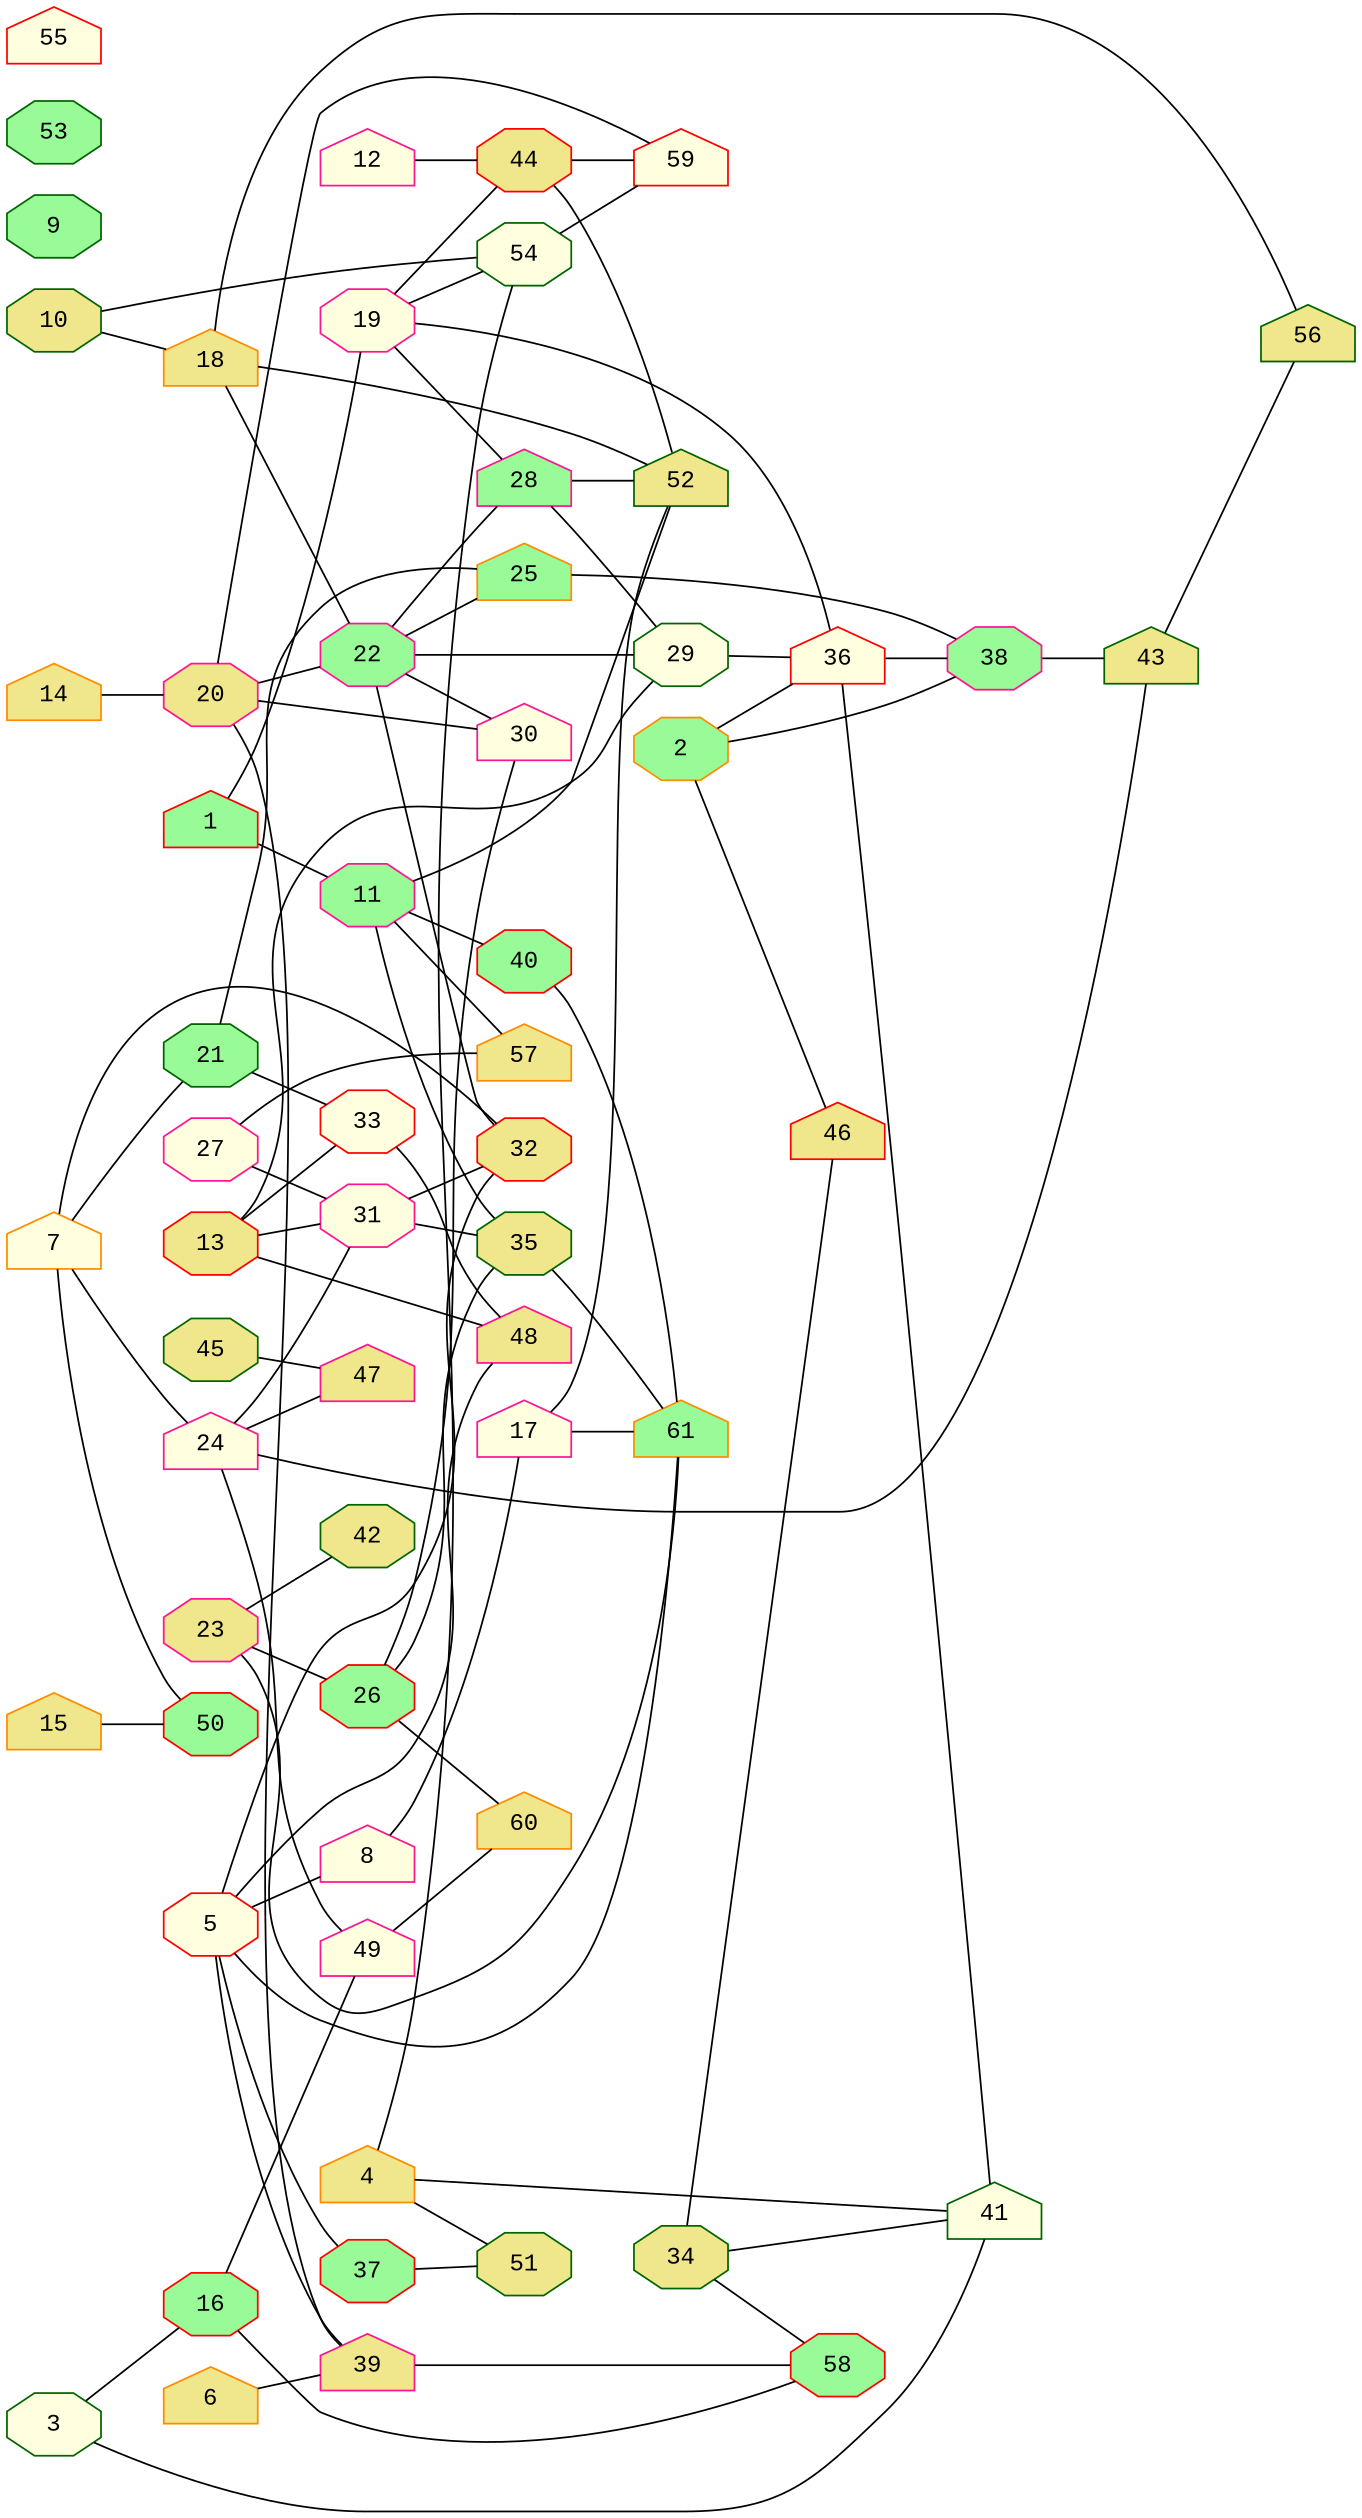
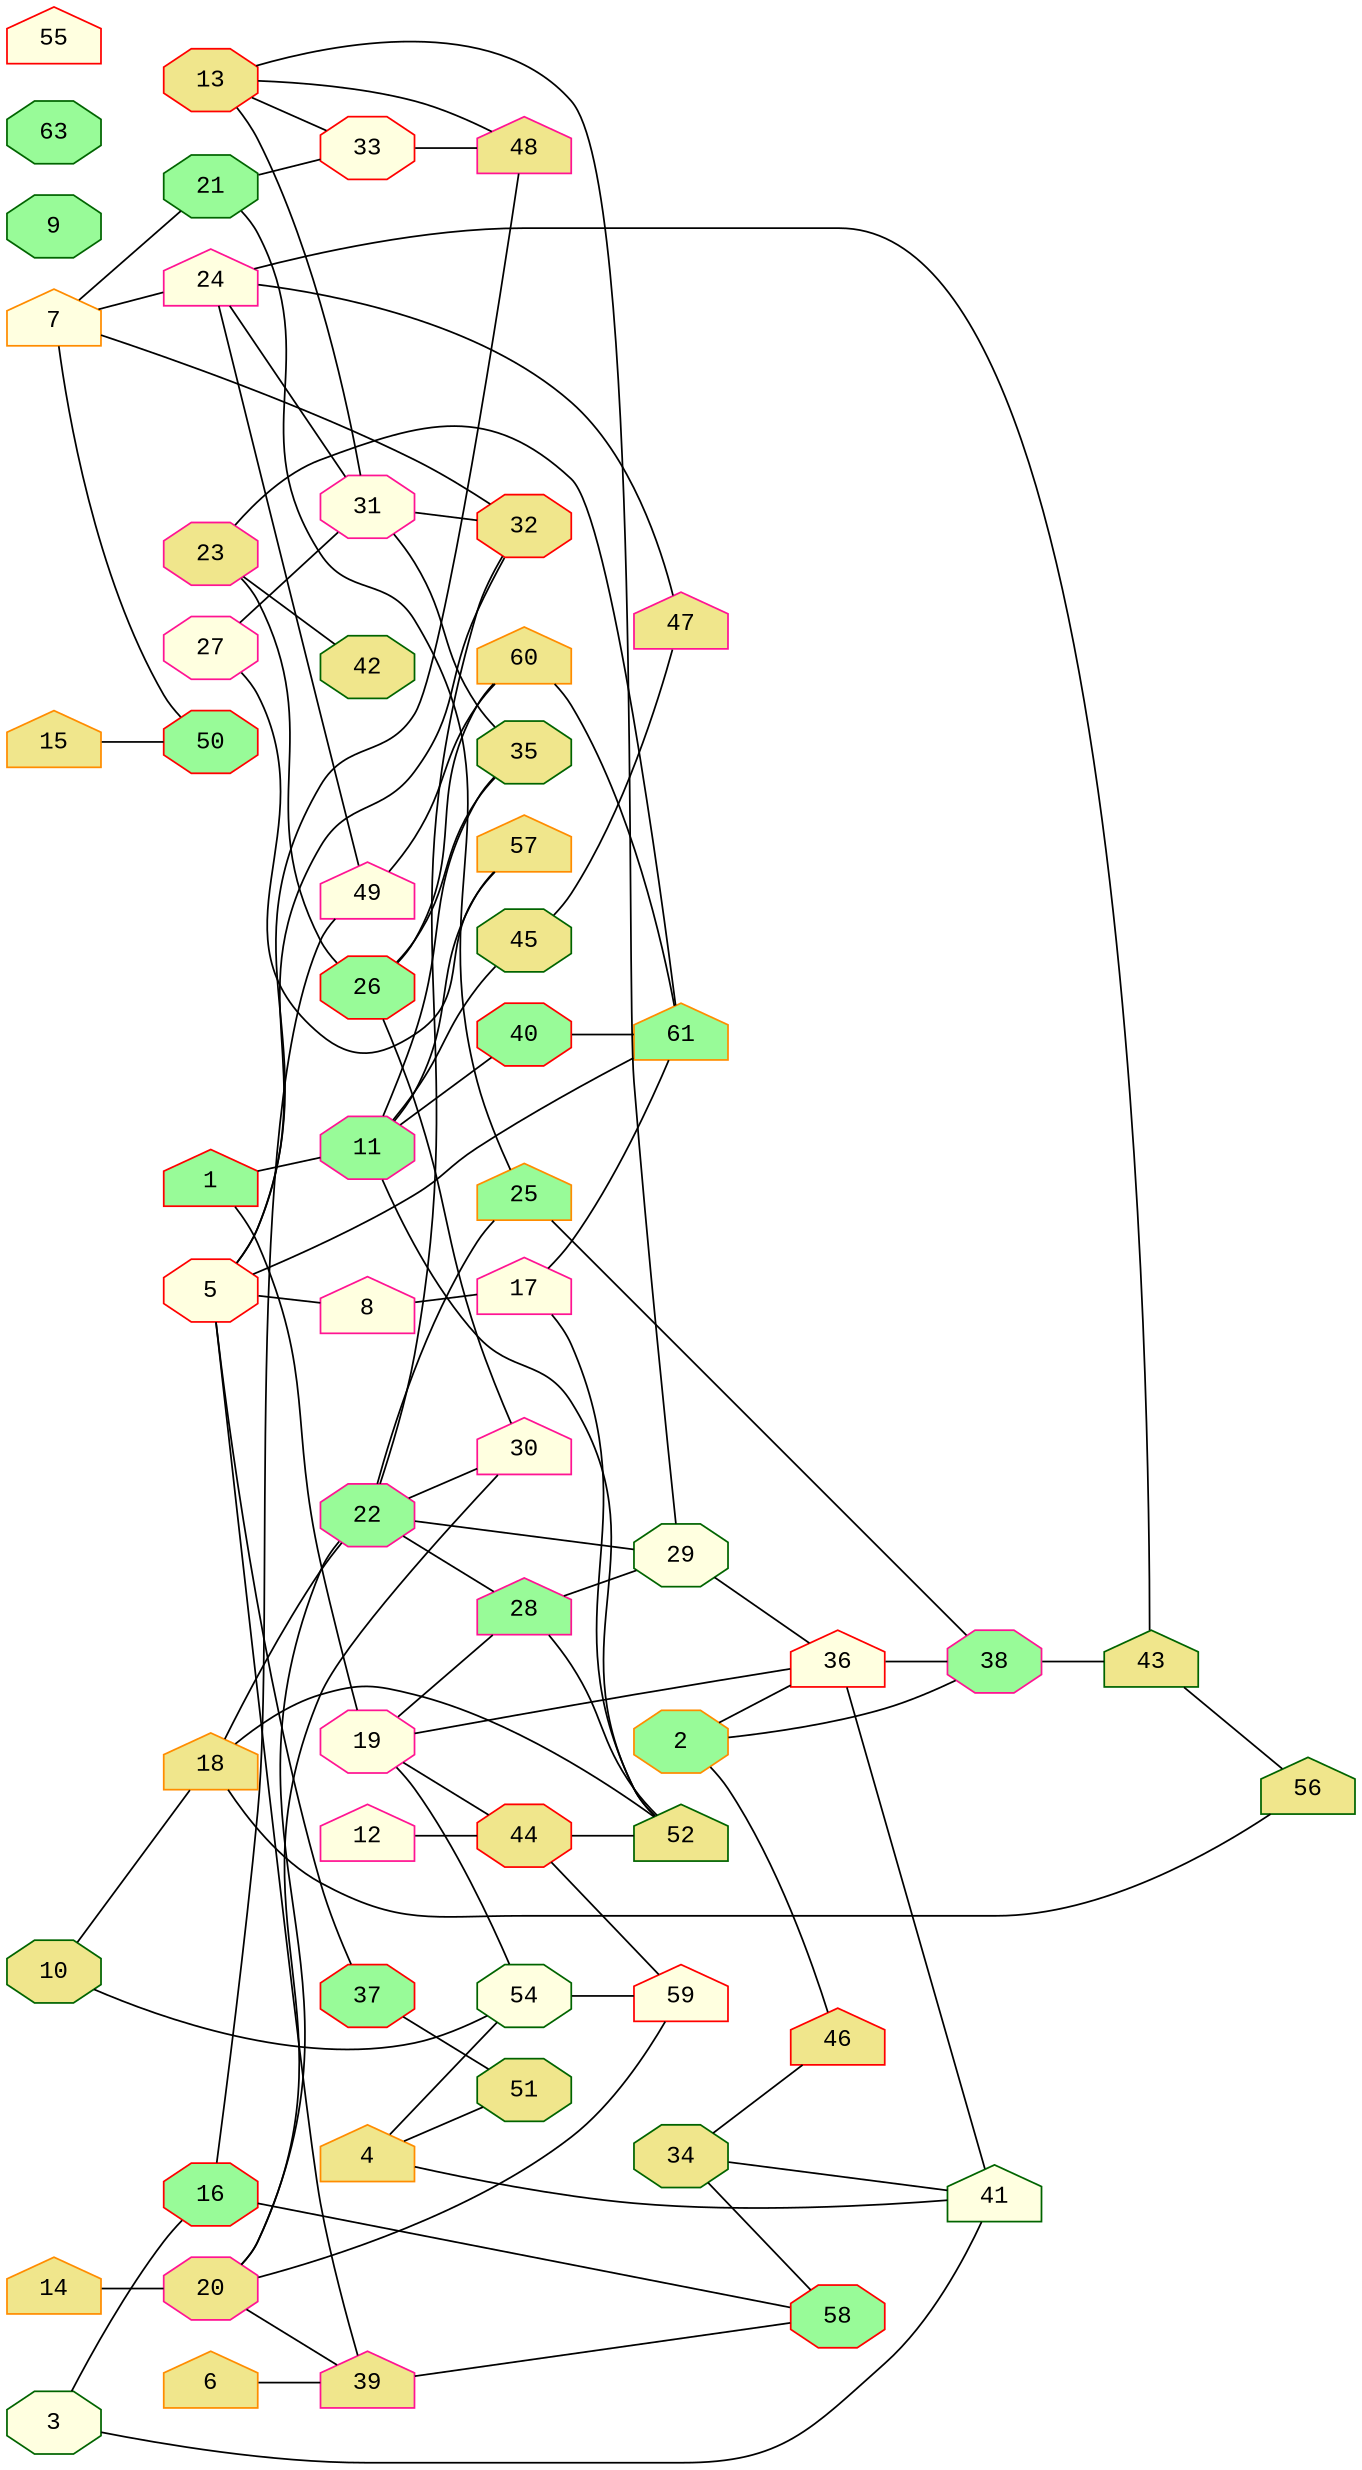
node "53": label "53" -> "63"
edge "45" -- "11": added
edge "35" -- "61": now "60" -- "61"
